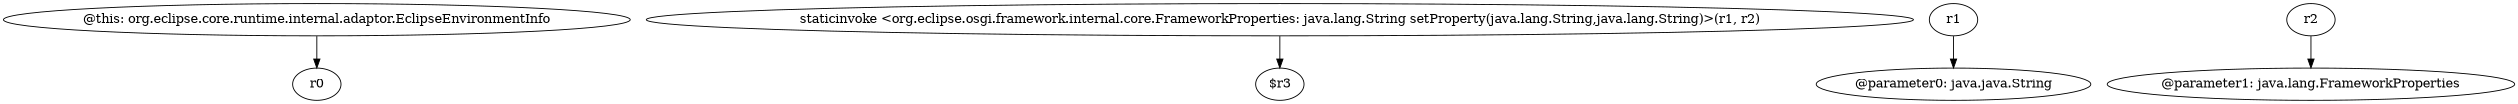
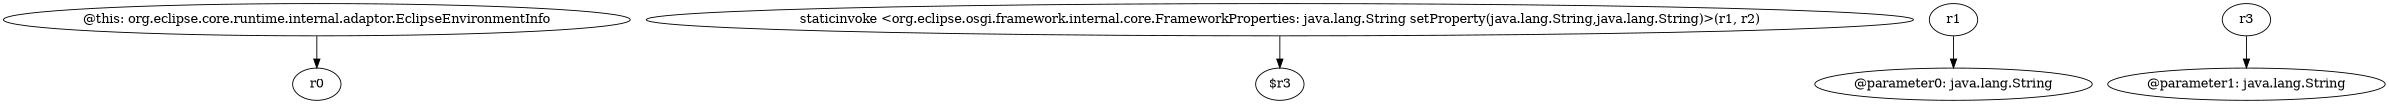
node "r2": label "r2" -> "r3"
node "@parameter0: java.java.String": label "@parameter0: java.java.String" -> "@parameter0: java.lang.String"
node "@parameter1: java.lang.FrameworkProperties": label "@parameter1: java.lang.FrameworkProperties" -> "@parameter1: java.lang.String"
